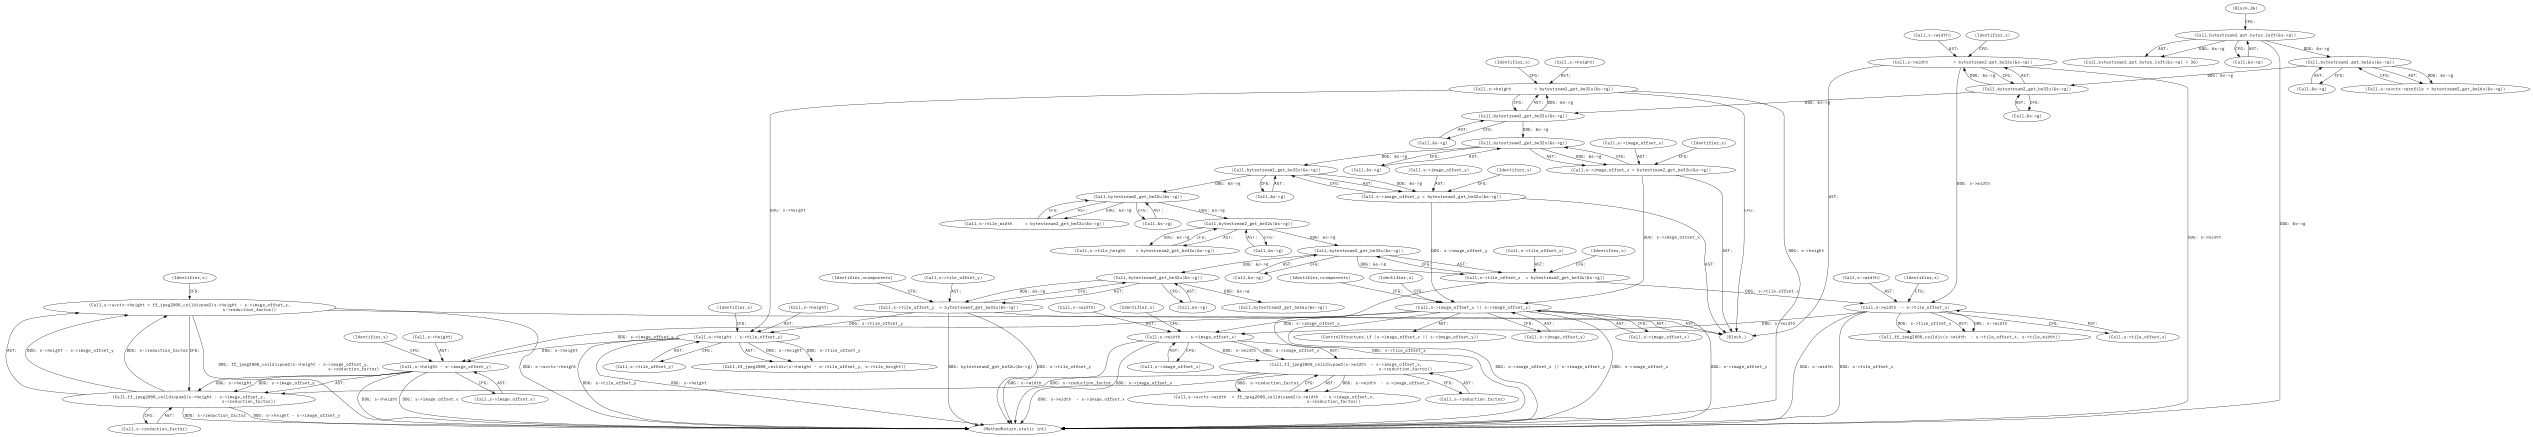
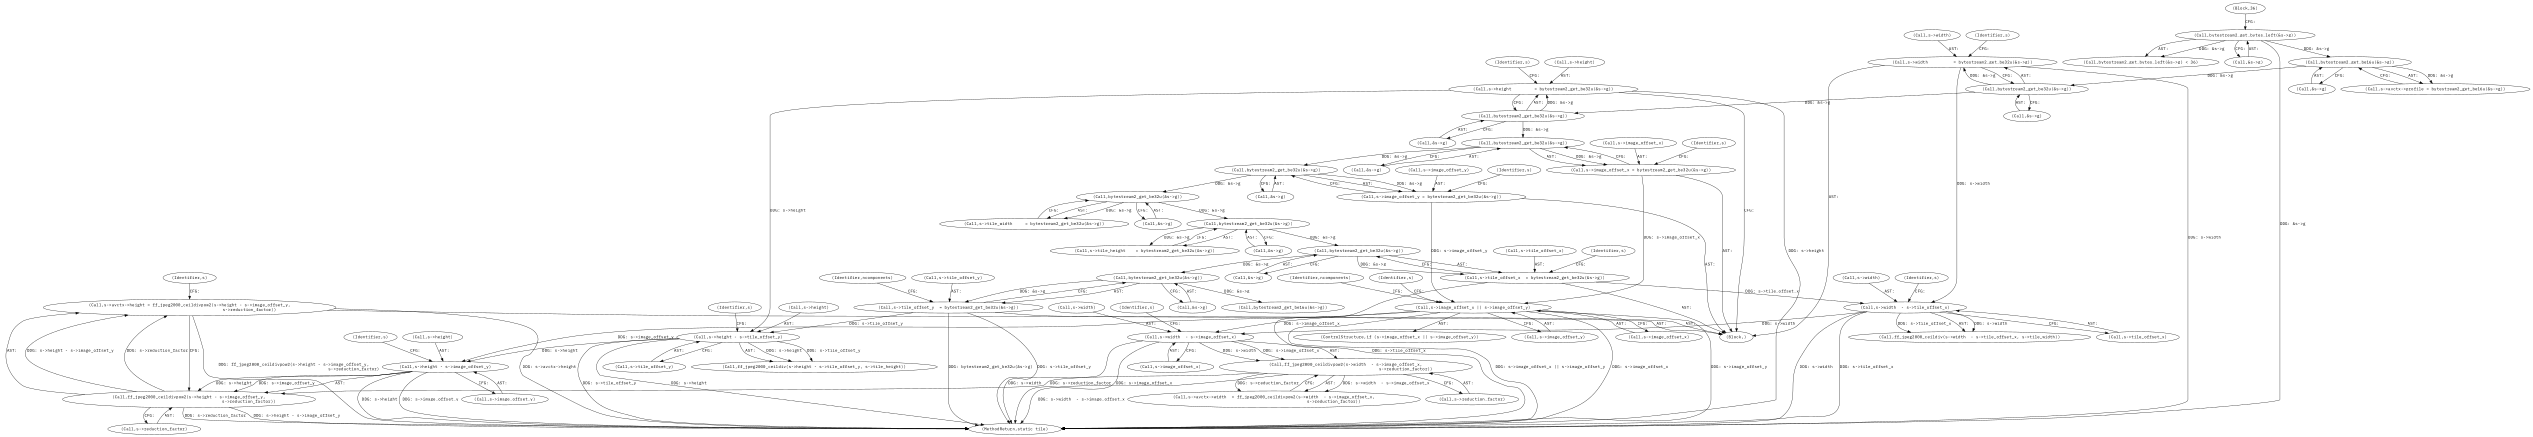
edge "(Call,s->tile_offset_x  = bytestream2_get_be32u(&s->g))" -> "(Block,)": added, label "AST:"
node "(MethodReturn,static int)": label "(MethodReturn,static int)" -> "(MethodReturn,static tile)"
